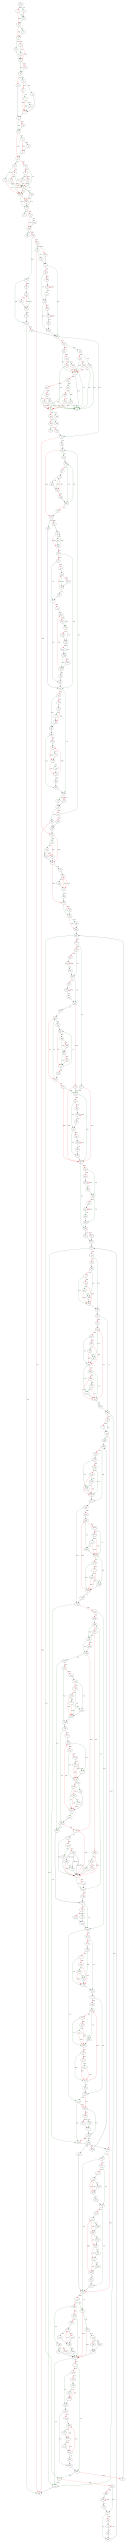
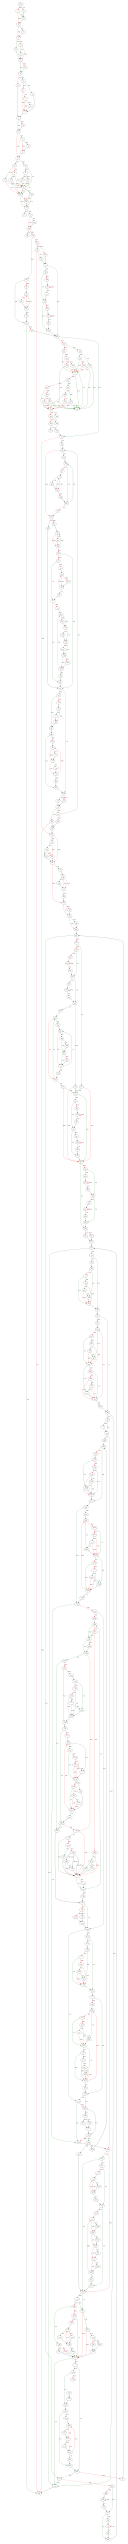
node "1519": added
node "1422": removed
